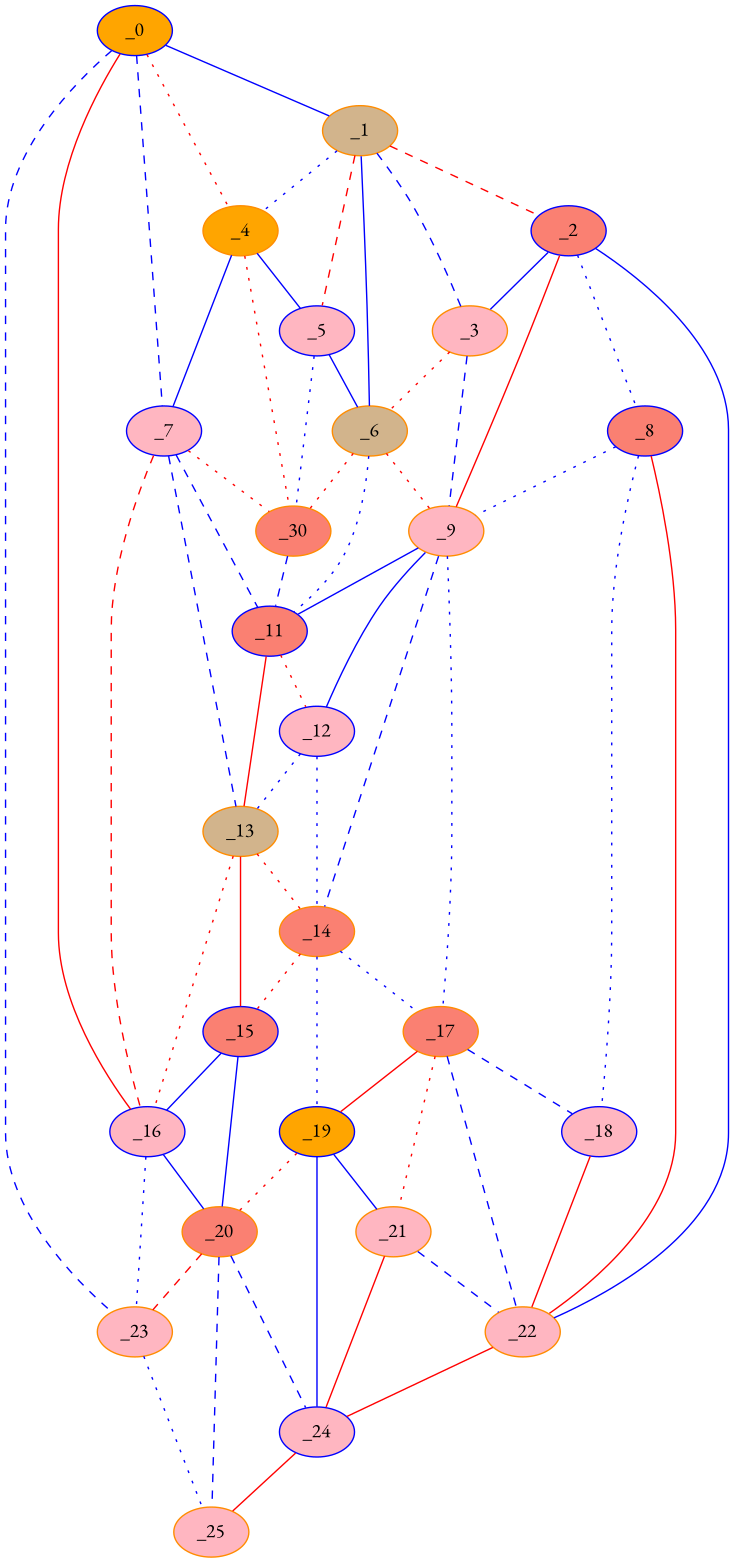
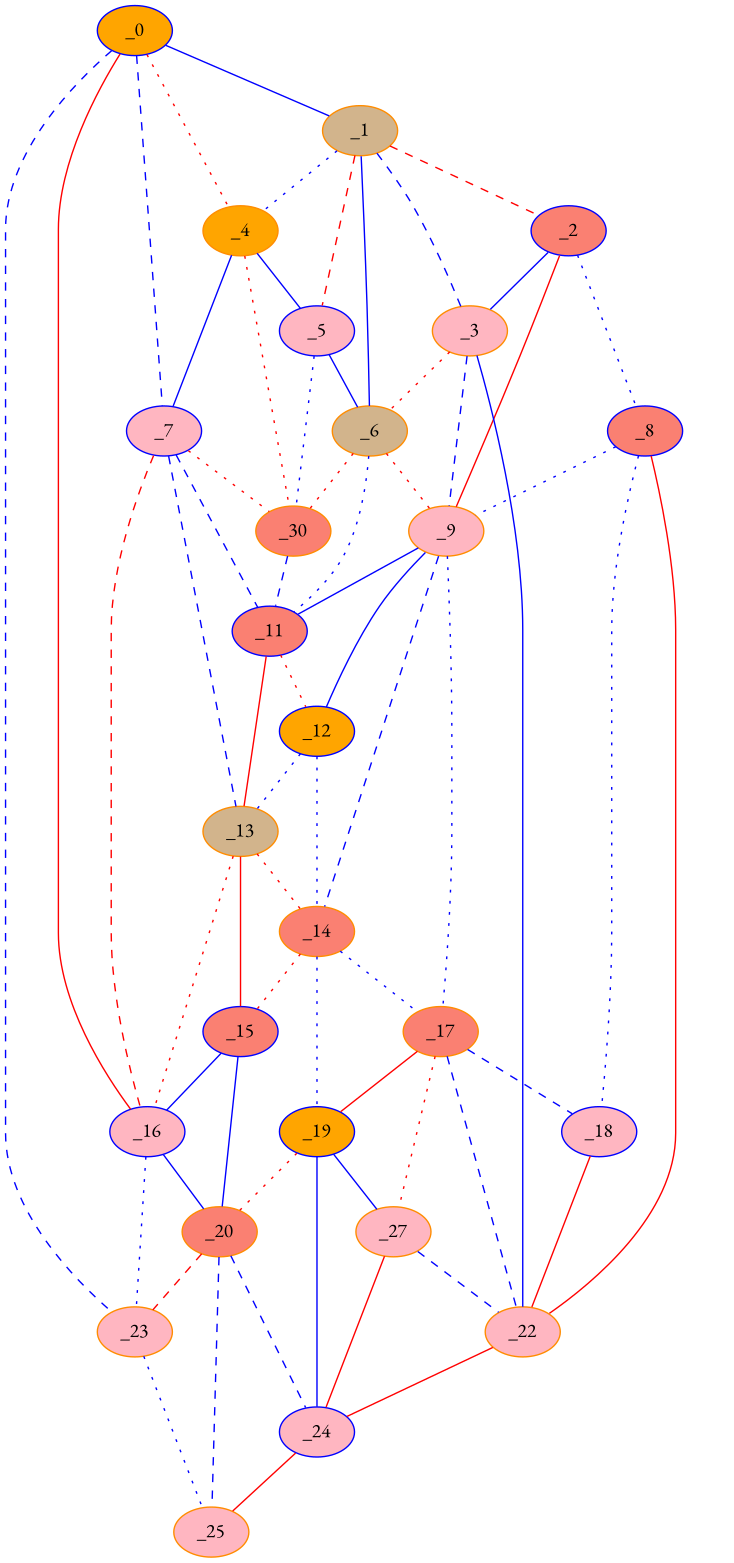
node "_12": fillcolor lightpink -> orange
edge "_2" -- "_22": now "_3" -- "_22"
node "_21": label "_21" -> "_27"
